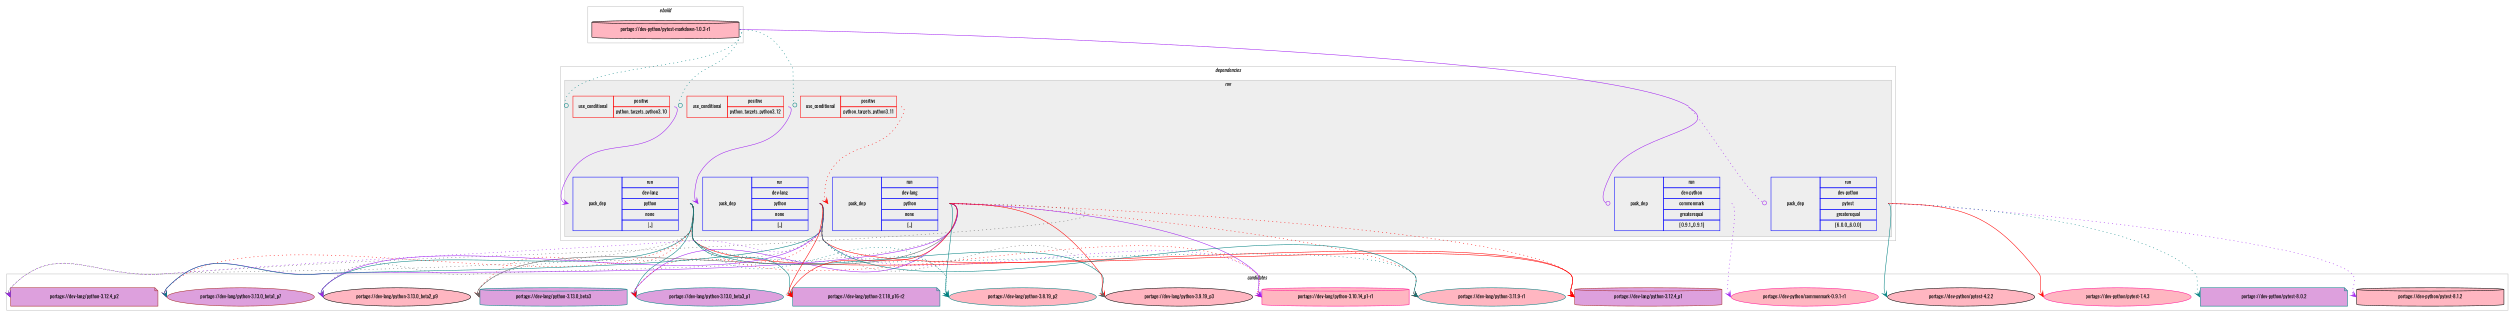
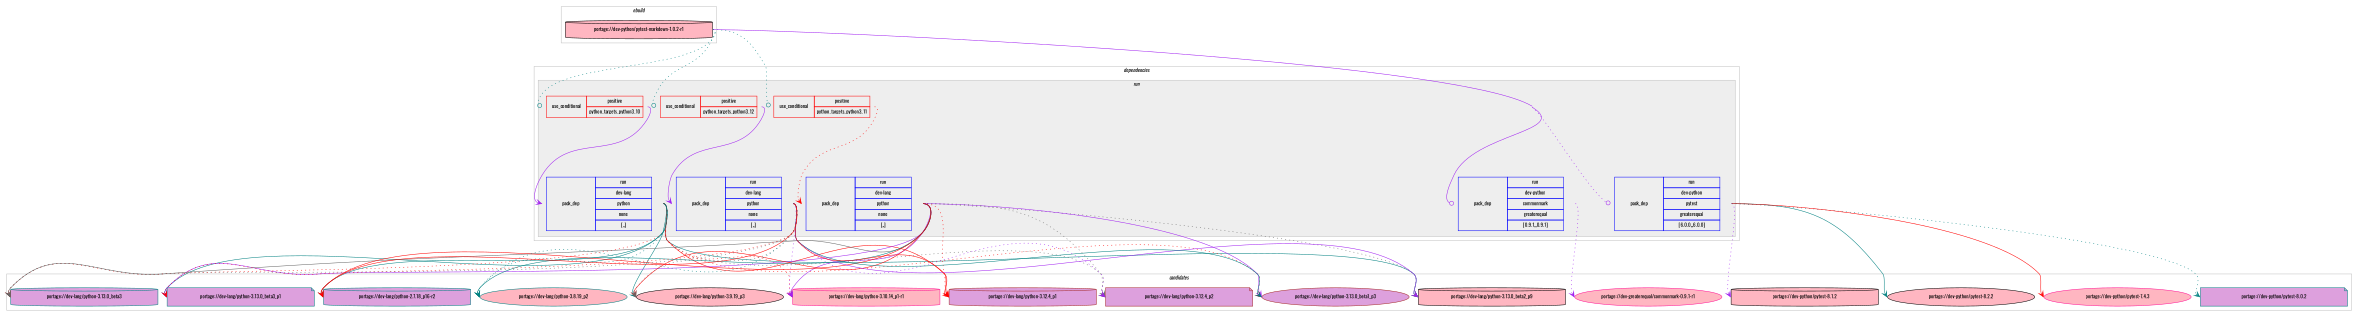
node "portage://dev-lang/python-3.13.0_beta1_p7": label "portage://dev-lang/python-3.13.0_beta1_p7" -> "portage://dev-lang/python-3.13.0_beta1_p3"
node "portage://dev-lang/python-3.13.0_beta2_p9": shape ellipse -> cylinder
node "portage://dev-lang/python-3.13.0_beta3_p1": shape ellipse -> note
node "portage://dev-lang/python-2.7.18_p16-r2": shape note -> cylinder
node "portage://dev-lang/python-3.11.9-r1": removed
node "portage://dev-python/commonmark-0.9.1-r1": label "portage://dev-python/commonmark-0.9.1-r1" -> "portage://dev-greaterequal/commonmark-0.9.1-r1"
node "portage://dev-python/pytest-4.2.2": label "portage://dev-python/pytest-4.2.2" -> "portage://dev-python/pytest-8.2.2"
